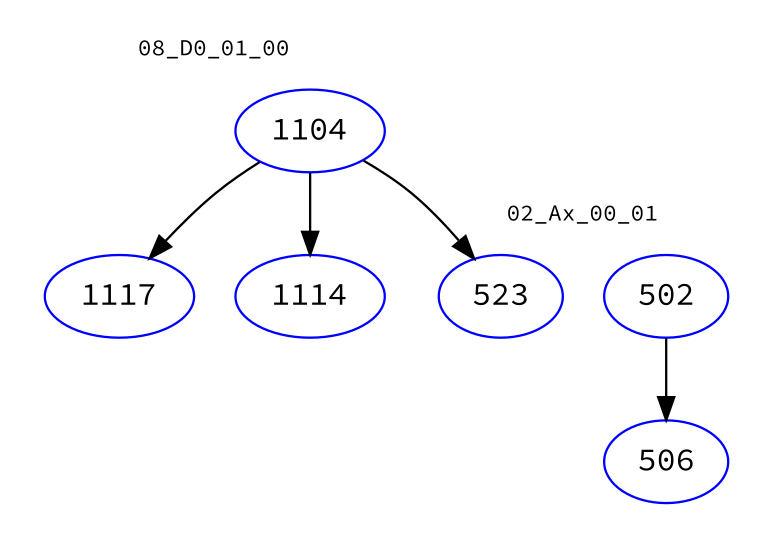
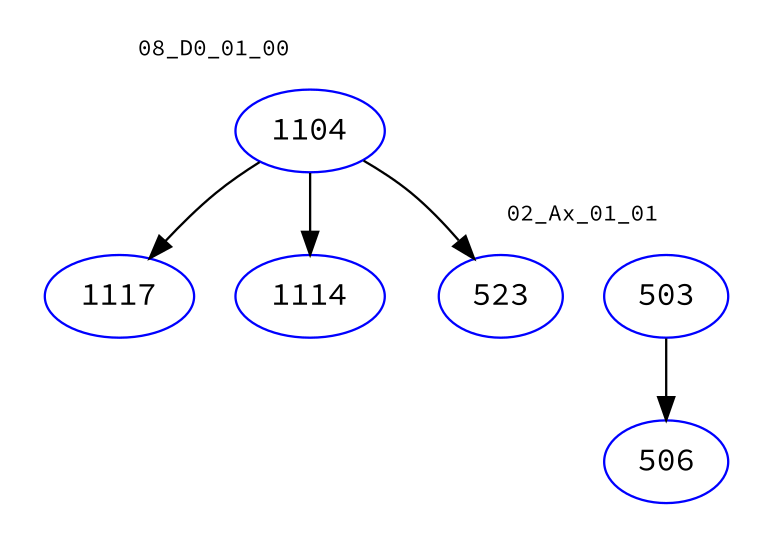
cluster "02_Ax_00_01": label "02_Ax_00_01" -> "02_Ax_01_01"
node "502": label "502" -> "503"
